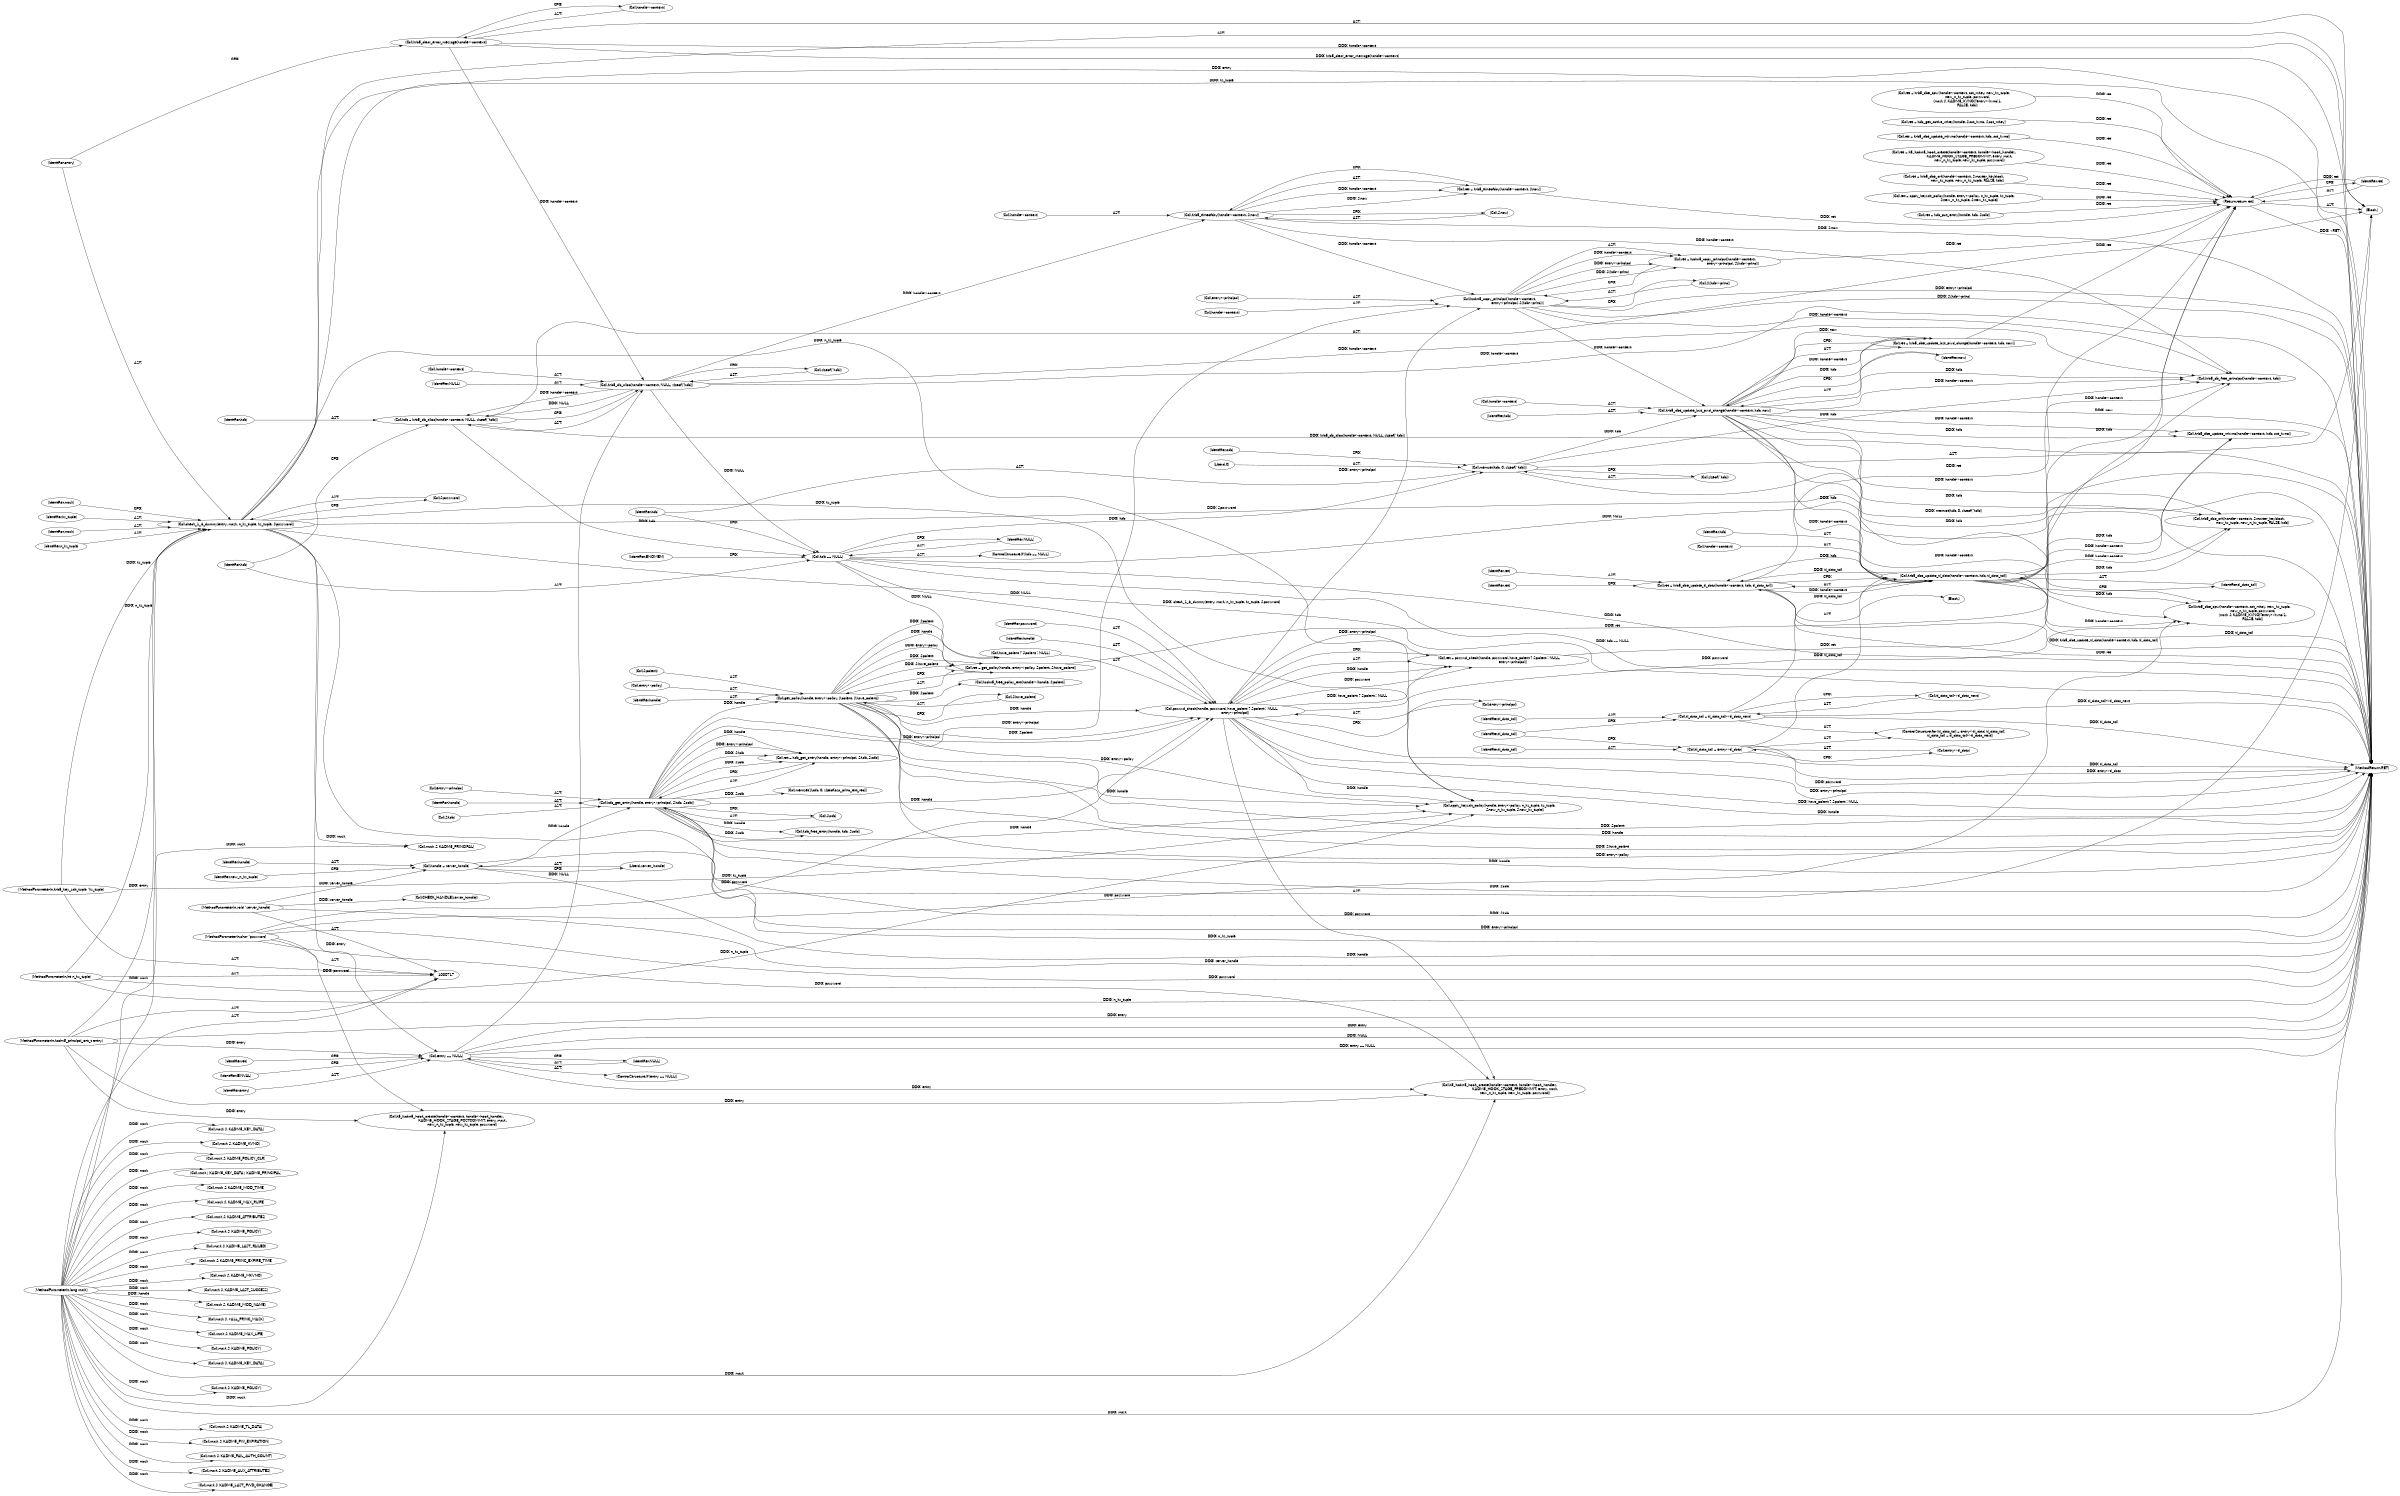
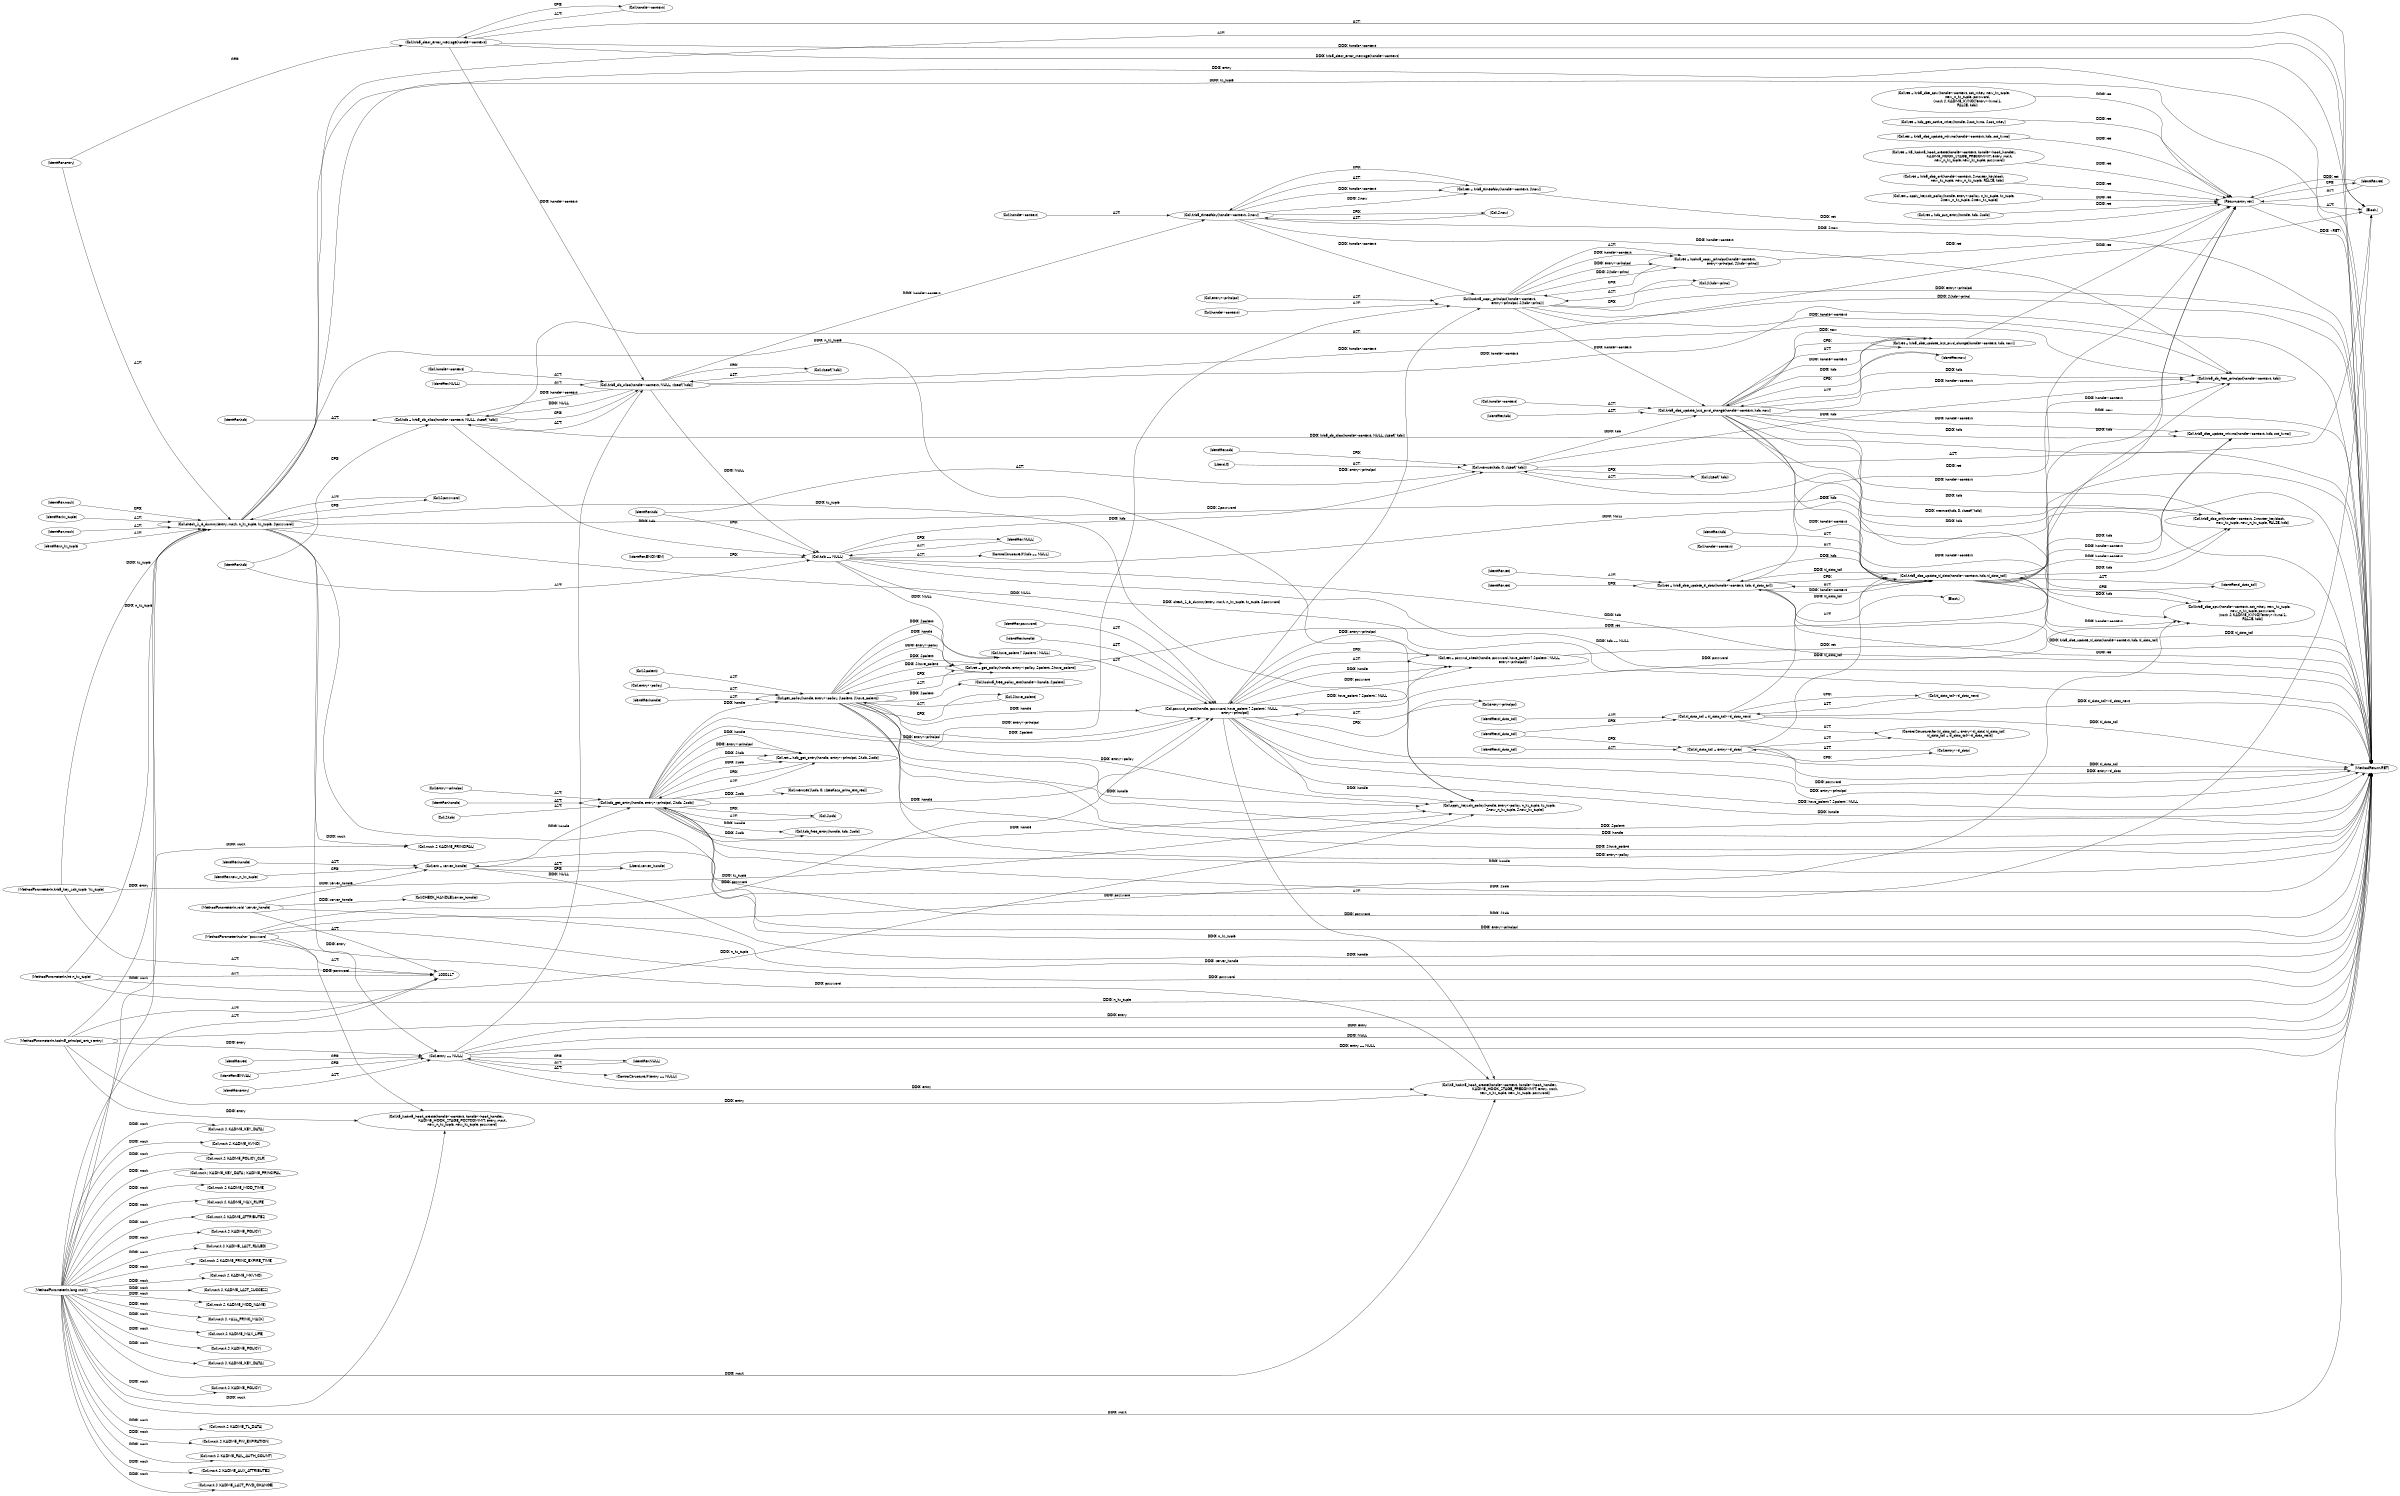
node "(Return,return ret;)": label "(Return,return ret;)" -> "(Return,entry ret;)"
node "(Call,handle = server_handle)": label "(Call,handle = server_handle)" -> "(Call,ent = server_handle)"
node "1000717": label "1000717" -> "1000117"
edge "(MethodParameterIn,long mask)" -> "(Call,mask & KADM5_MOD_NAME)": label "DDG: handle" -> "DDG: mask"
